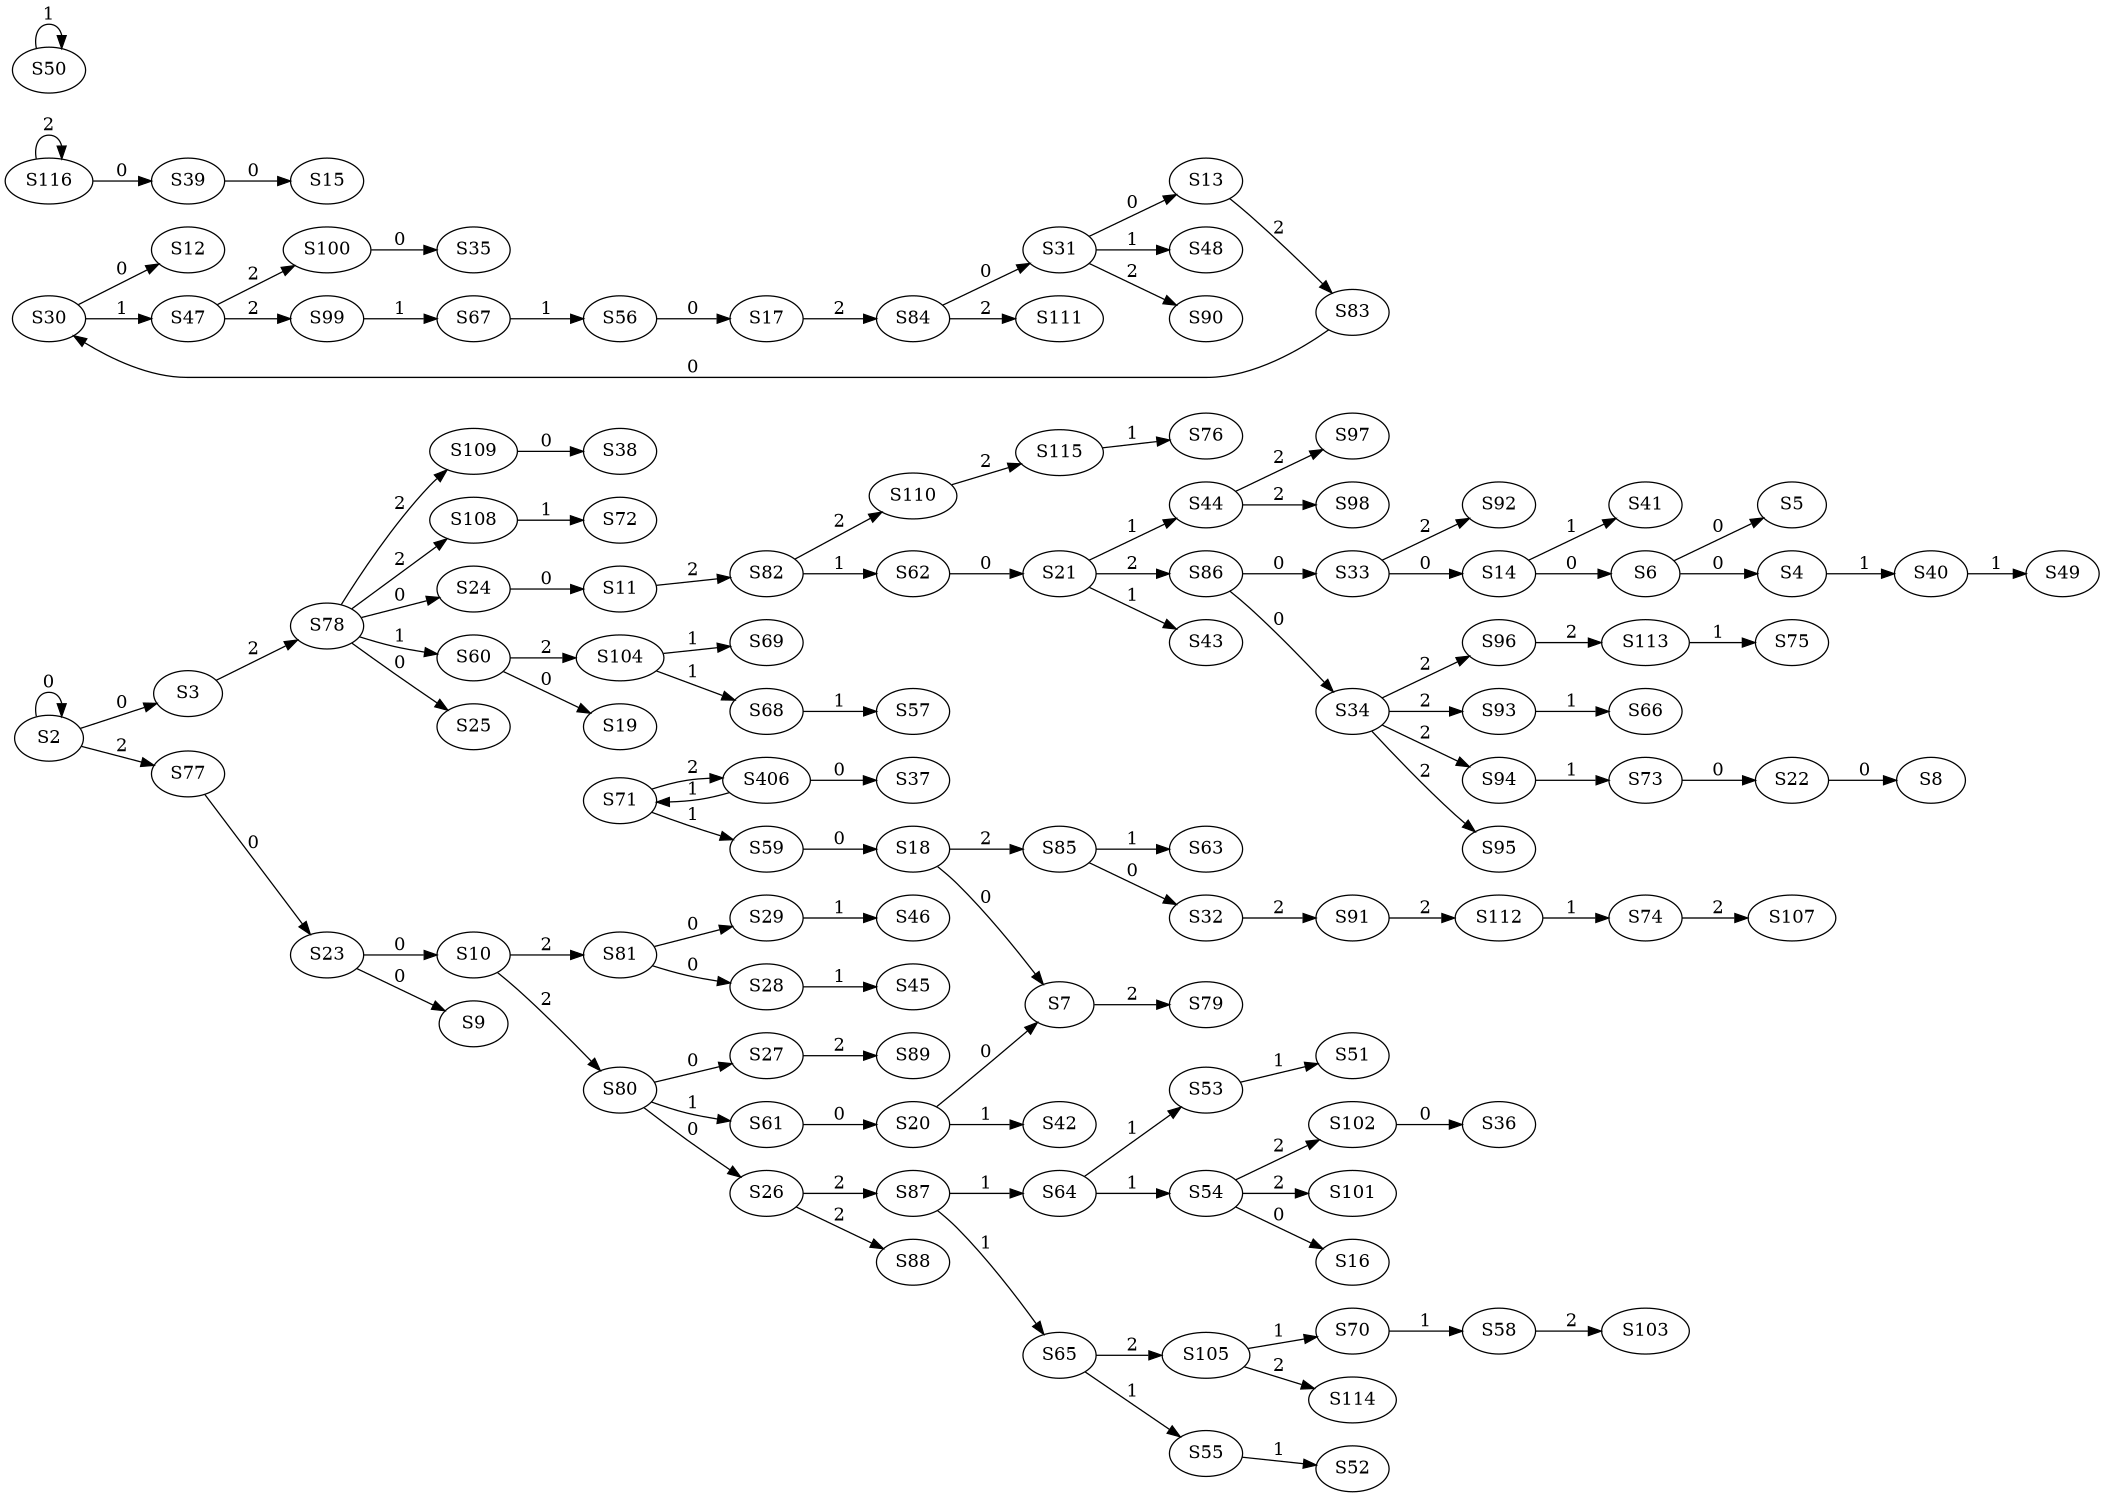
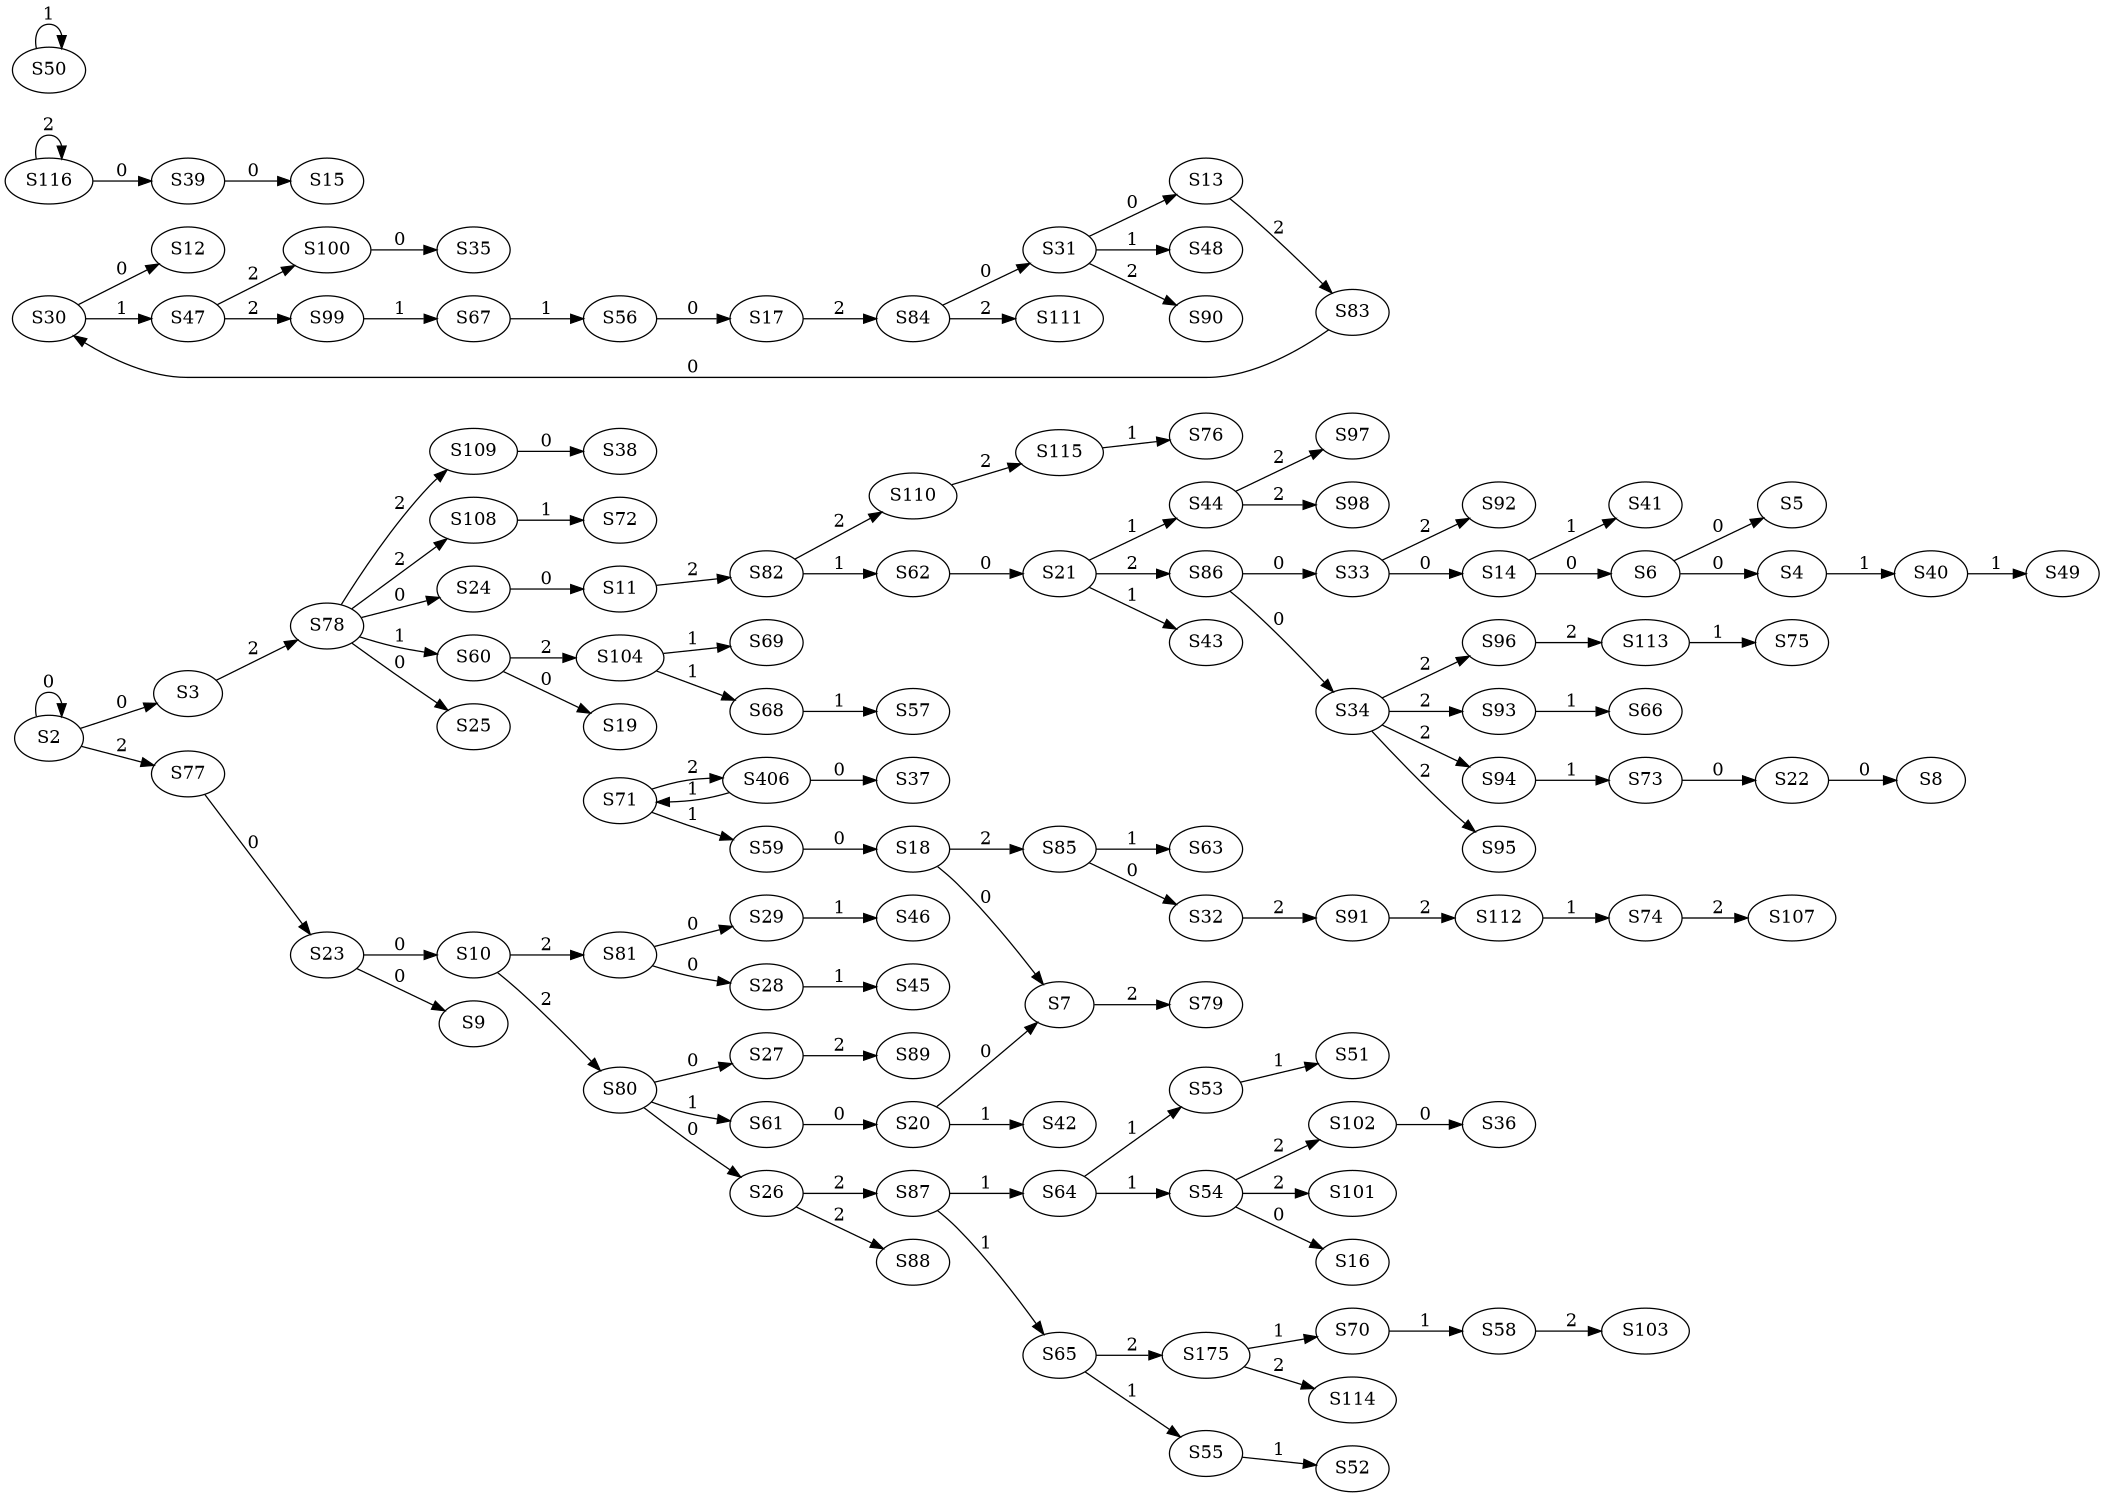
node "S105": label "S105" -> "S175"
